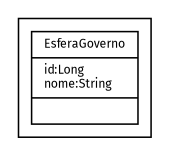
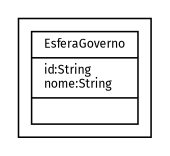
node "EsferaGoverno": text "id:Long" -> "id:String"
